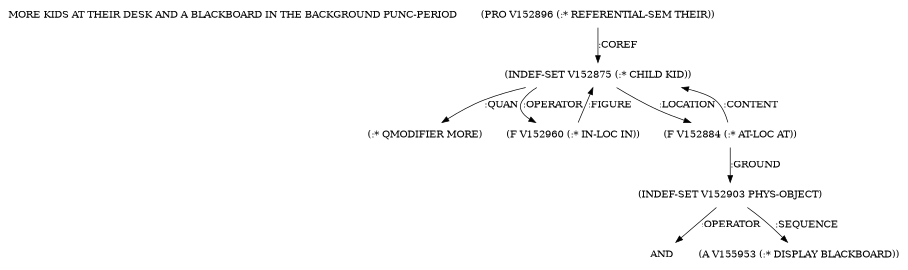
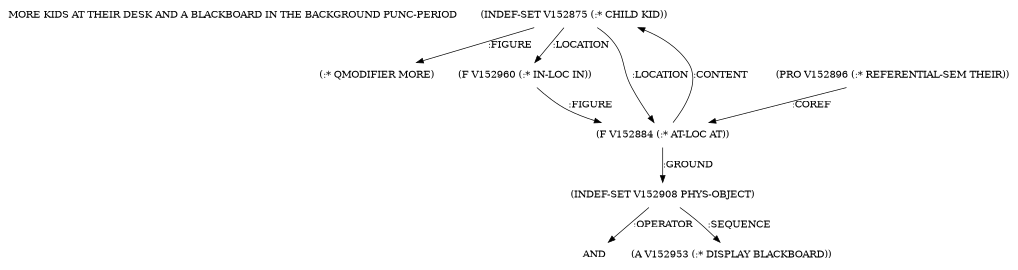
edge "(PRO V152896 (:* REFERENTIAL-SEM THEIR))" -> "(INDEF-SET V152875 (:* CHILD KID))": now "(PRO V152896 (:* REFERENTIAL-SEM THEIR))" -> "(F V152884 (:* AT-LOC AT))"
edge "(INDEF-SET V152875 (:* CHILD KID))" -> "(:* QMODIFIER MORE)": label ":QUAN" -> ":FIGURE"
edge "(INDEF-SET V152875 (:* CHILD KID))" -> "(F V152960 (:* IN-LOC IN))": label ":OPERATOR" -> ":LOCATION"
edge "(F V152960 (:* IN-LOC IN))" -> "(INDEF-SET V152875 (:* CHILD KID))": now "(F V152960 (:* IN-LOC IN))" -> "(F V152884 (:* AT-LOC AT))"
node "(INDEF-SET V152903 PHYS-OBJECT)": label "(INDEF-SET V152903 PHYS-OBJECT)" -> "(INDEF-SET V152908 PHYS-OBJECT)"
node "(A V155953 (:* DISPLAY BLACKBOARD))": label "(A V155953 (:* DISPLAY BLACKBOARD))" -> "(A V152953 (:* DISPLAY BLACKBOARD))"
